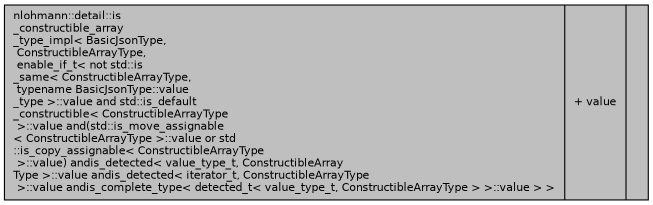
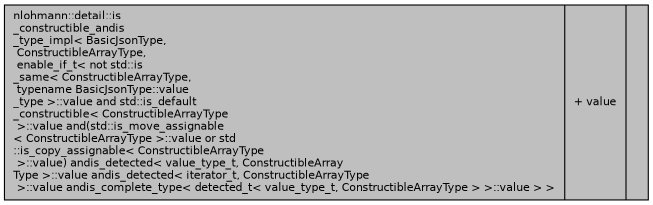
node "nlohmann::detail::is": text "_constructible_array" -> "_constructible_andis"
